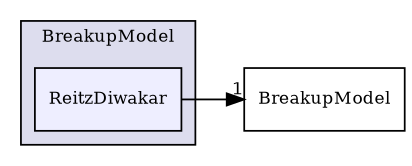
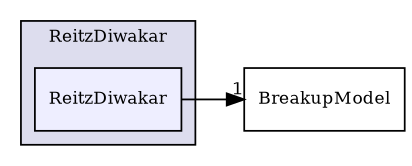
cluster "BreakupModel": label "BreakupModel" -> "ReitzDiwakar"
